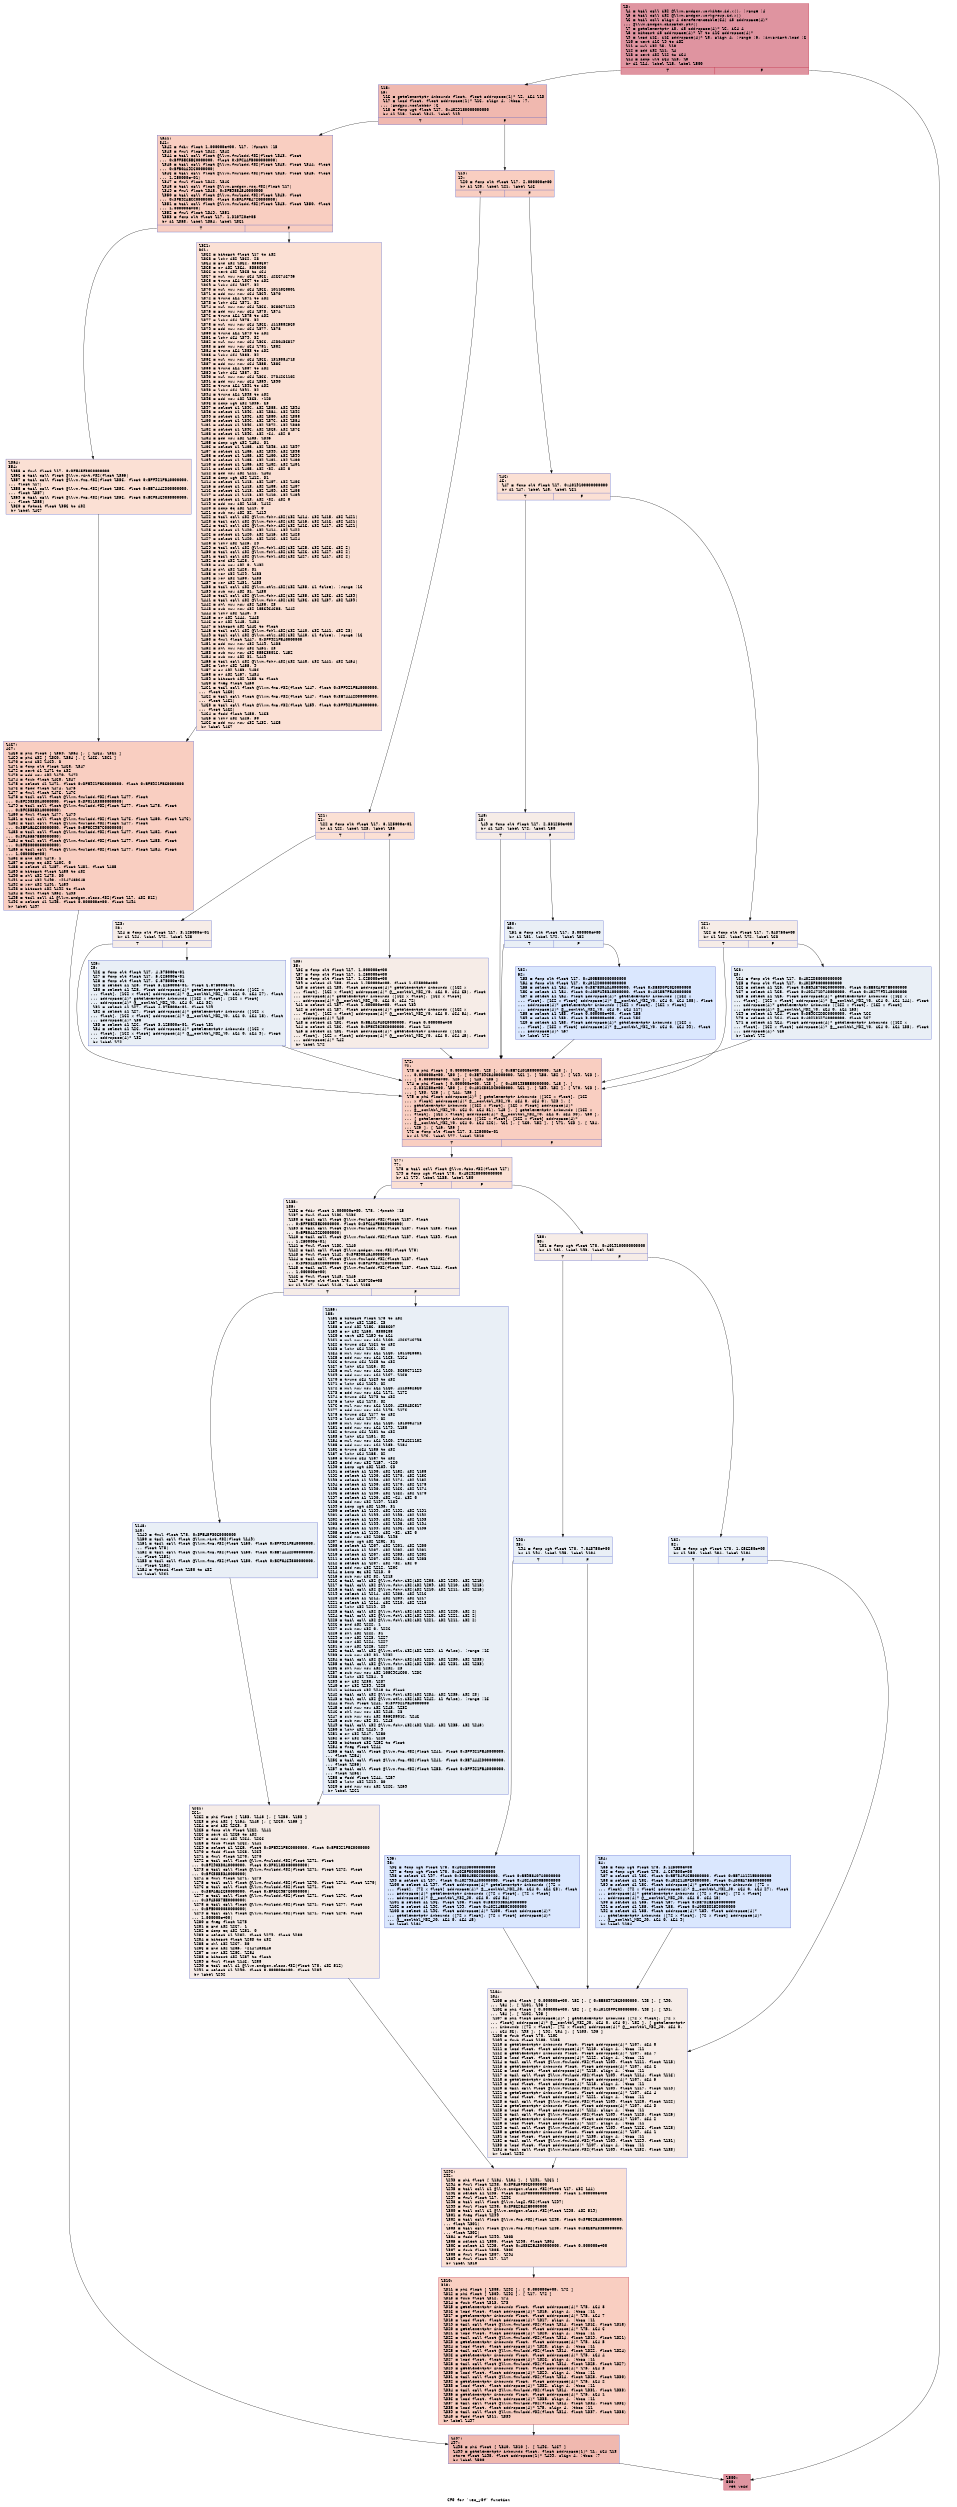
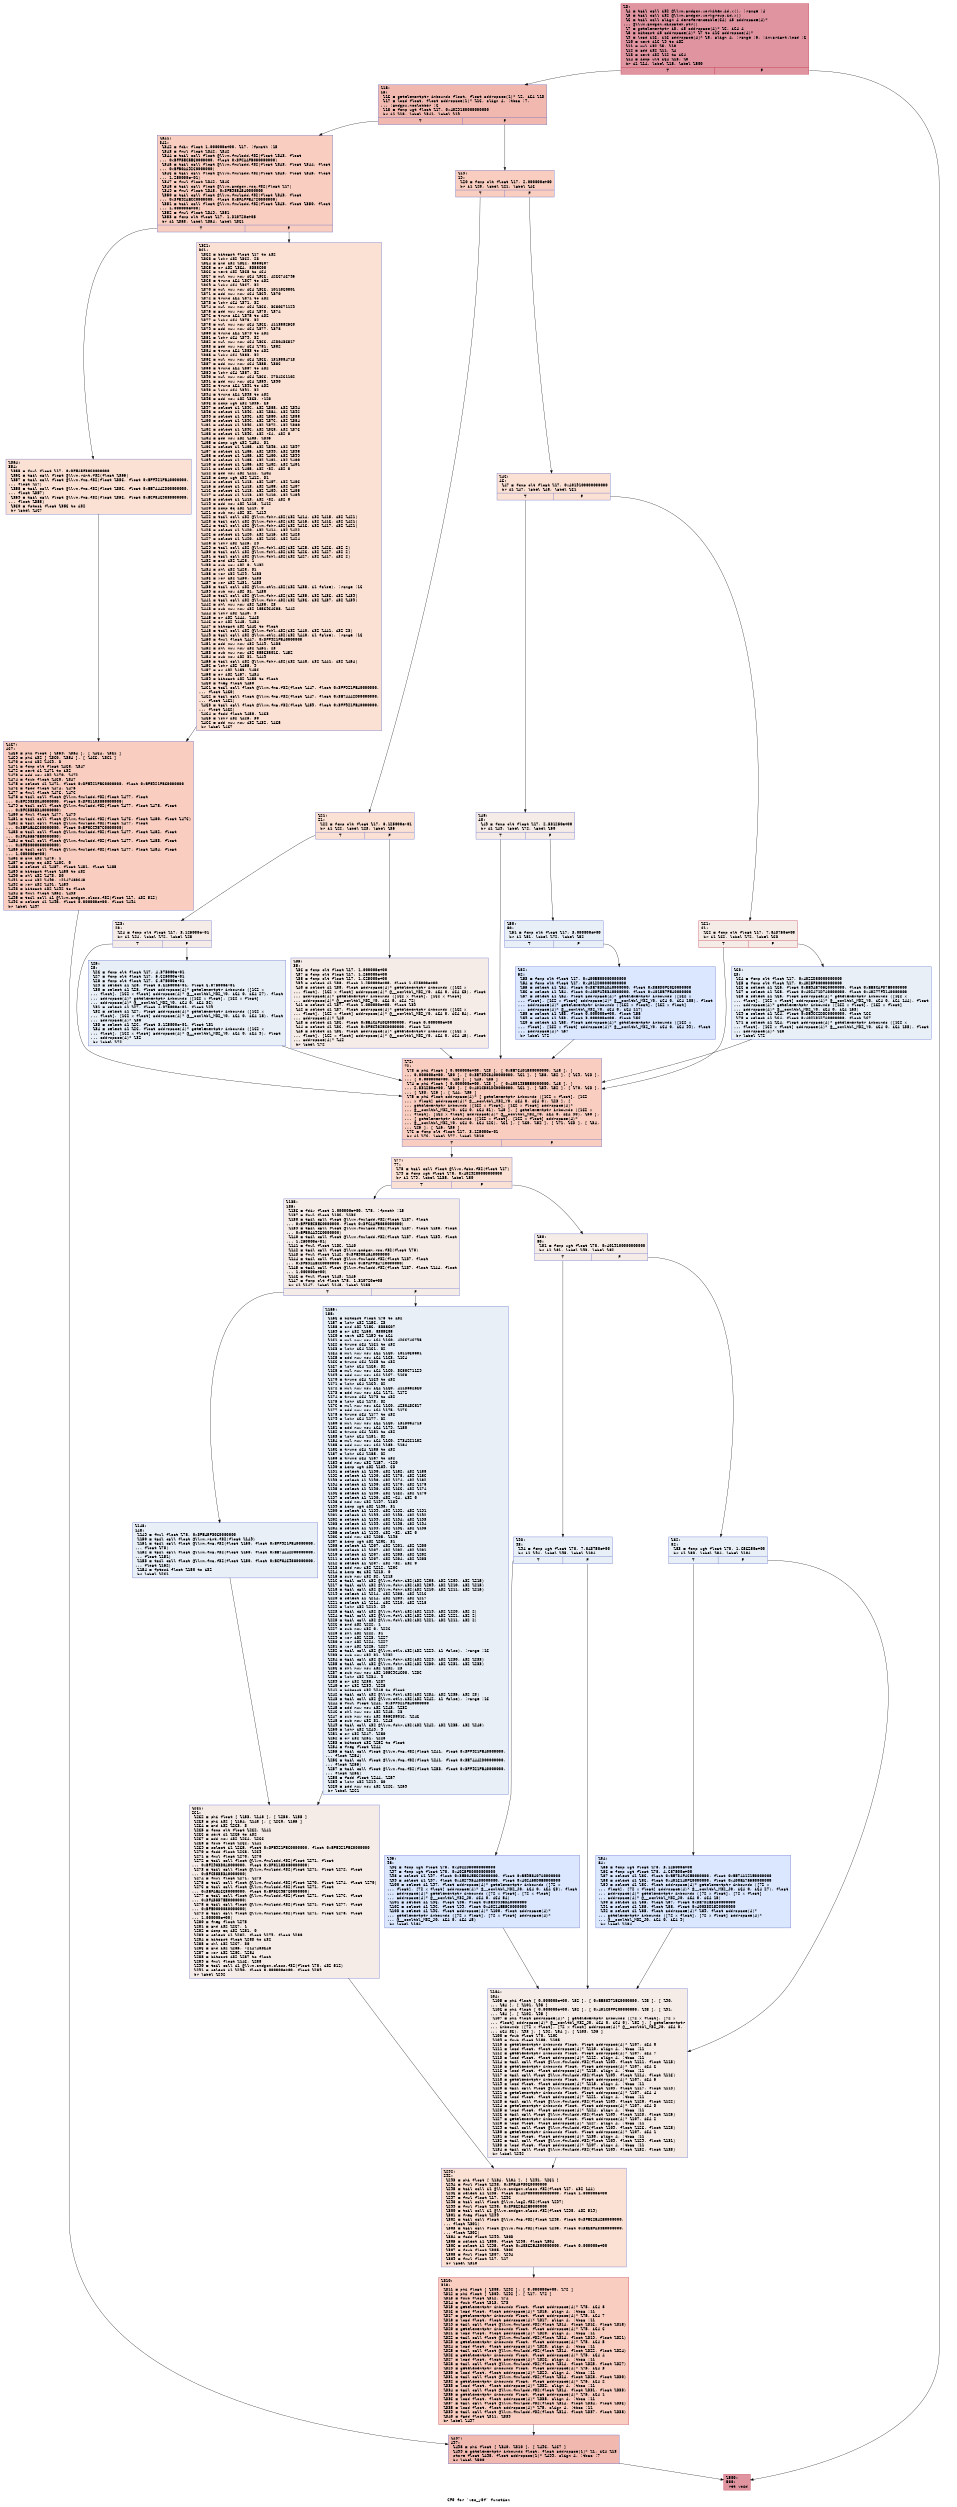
node "%61:": color #3d50c3ff -> #b70d28ff
edge "%50:" -> "%72:": removed
